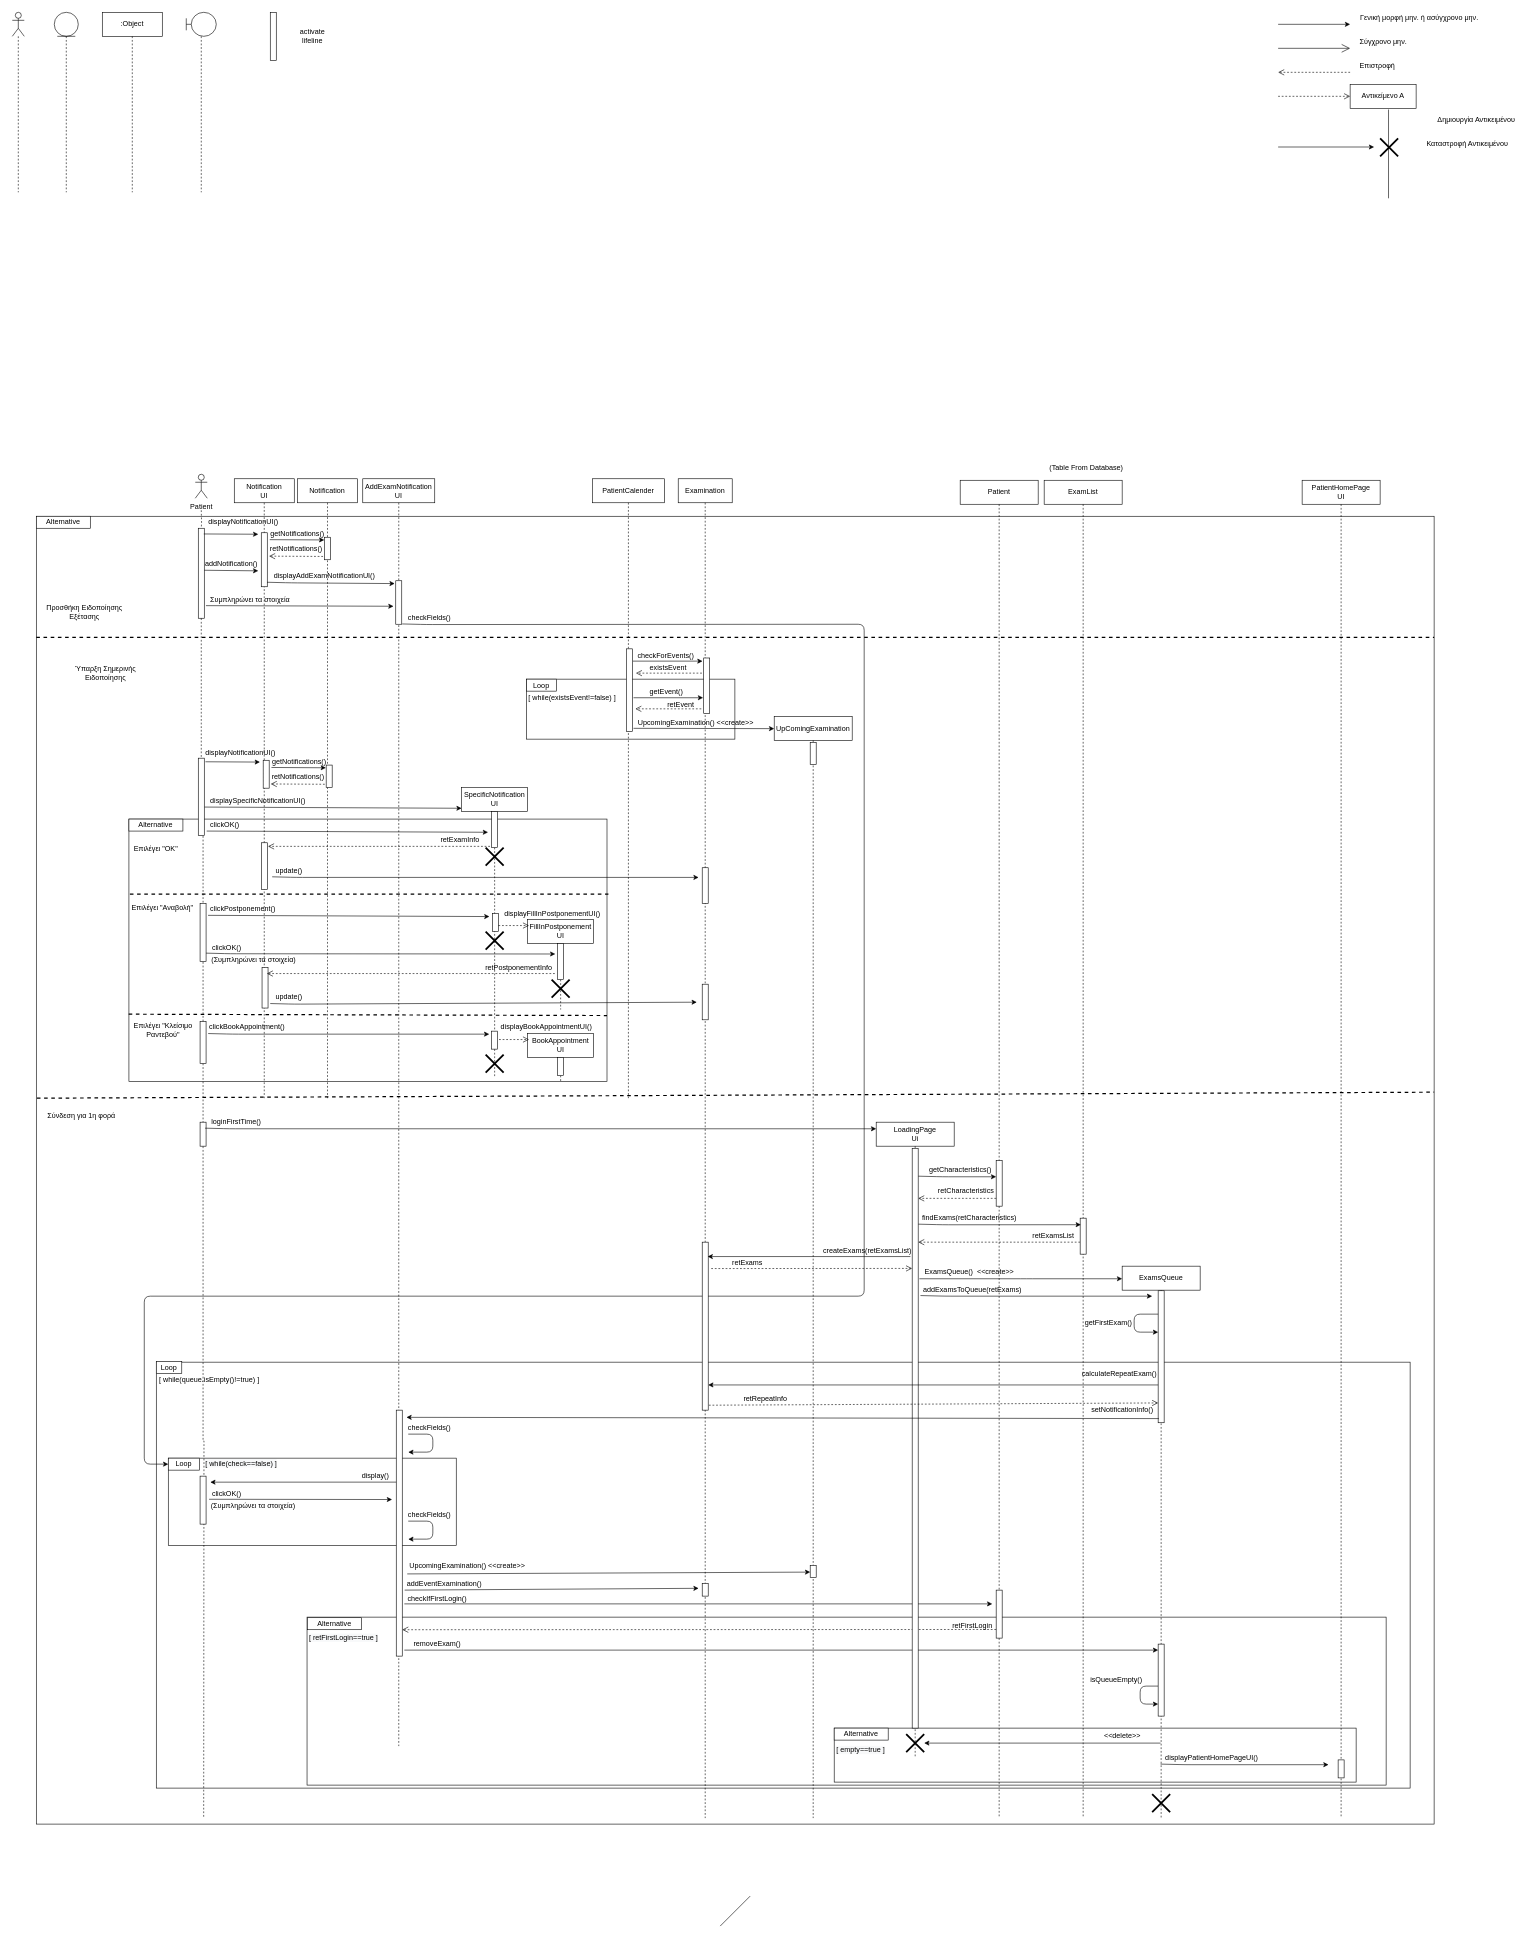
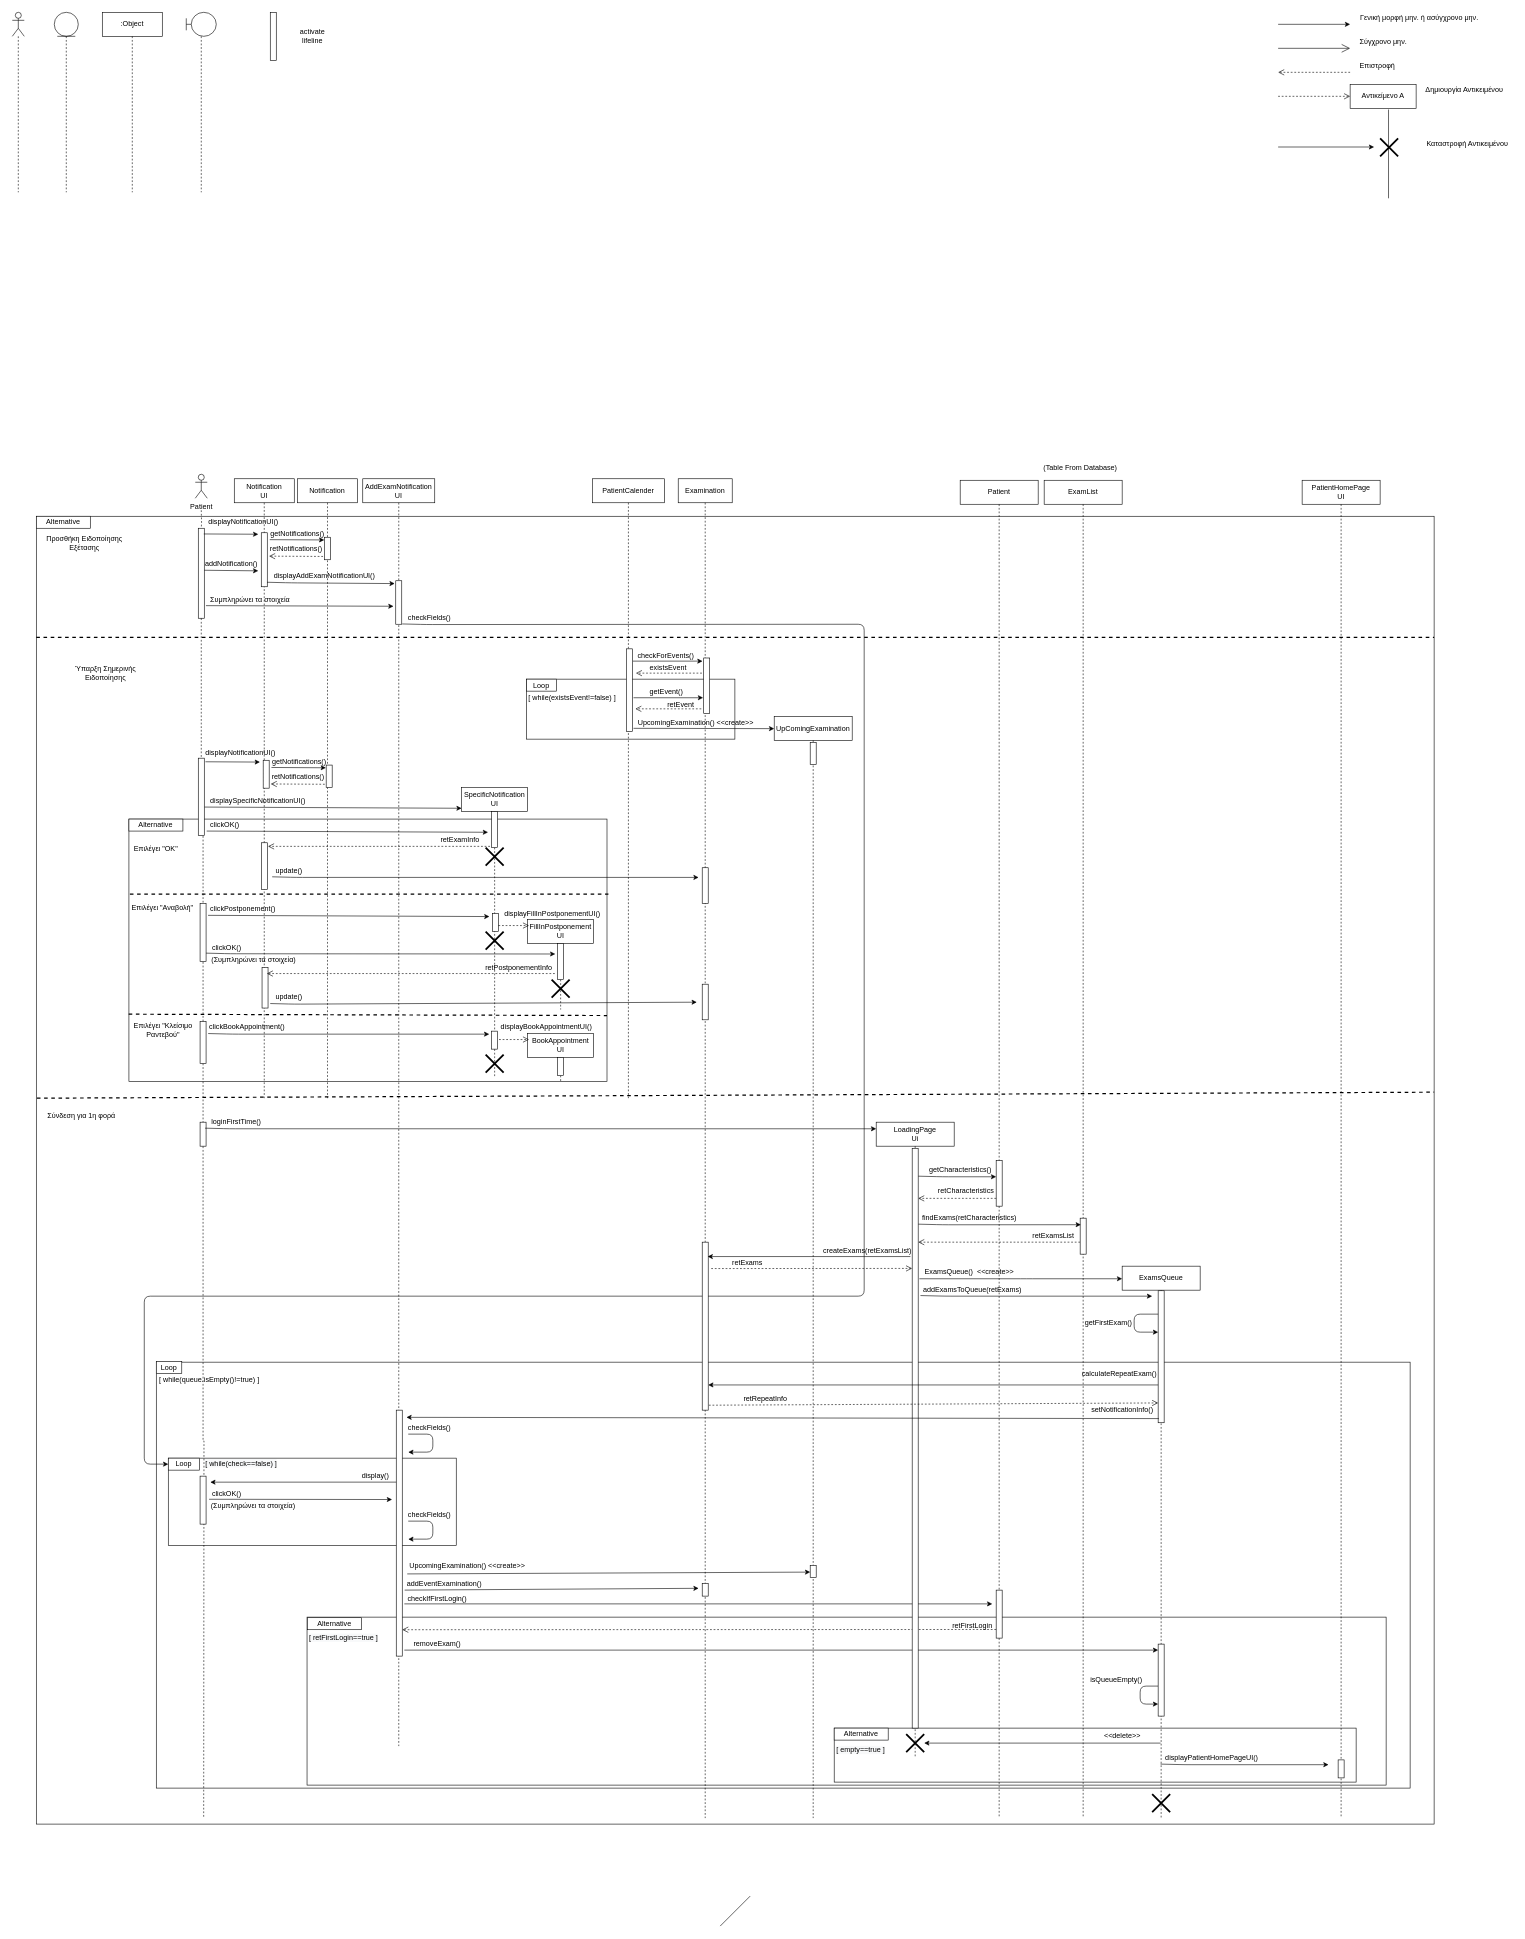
node "Δημιουργία Αντικειμένου": moved (1476, 120) -> (1464, 90)
node "(Table From Database)": moved (1086, 468) -> (1080, 468)
node "Προσθήκη Ειδοποίησης Εξέτασης": moved (84, 612) -> (84, 543)
